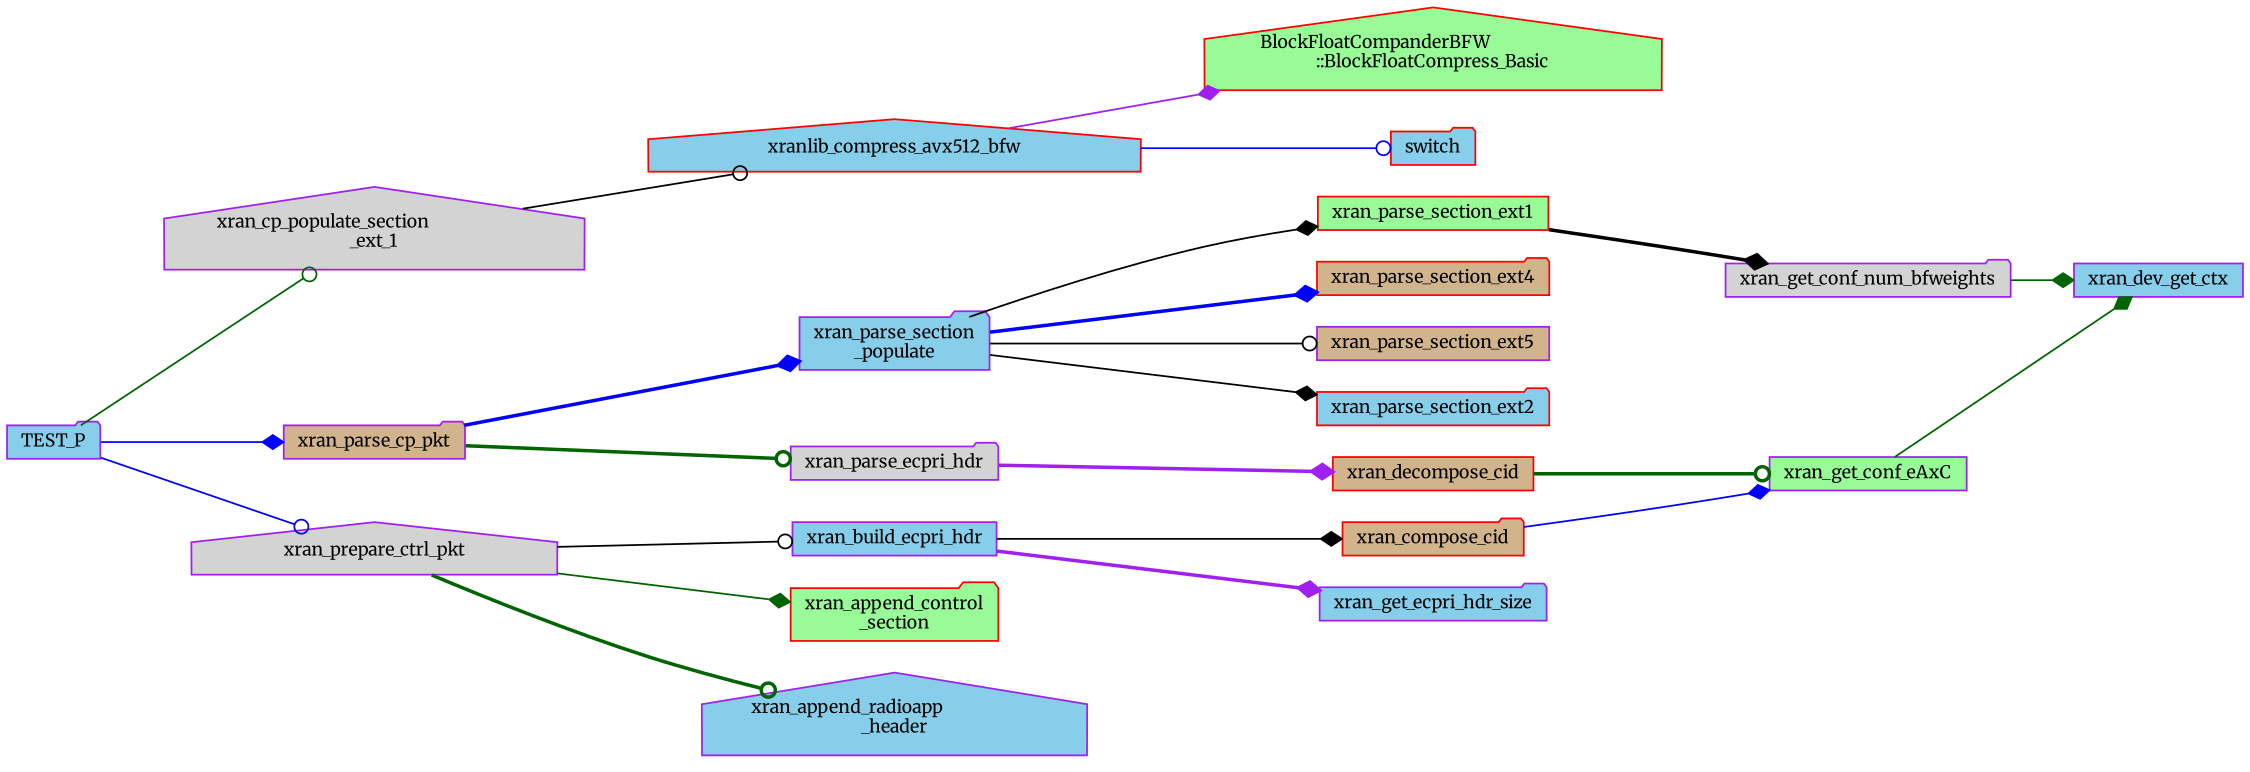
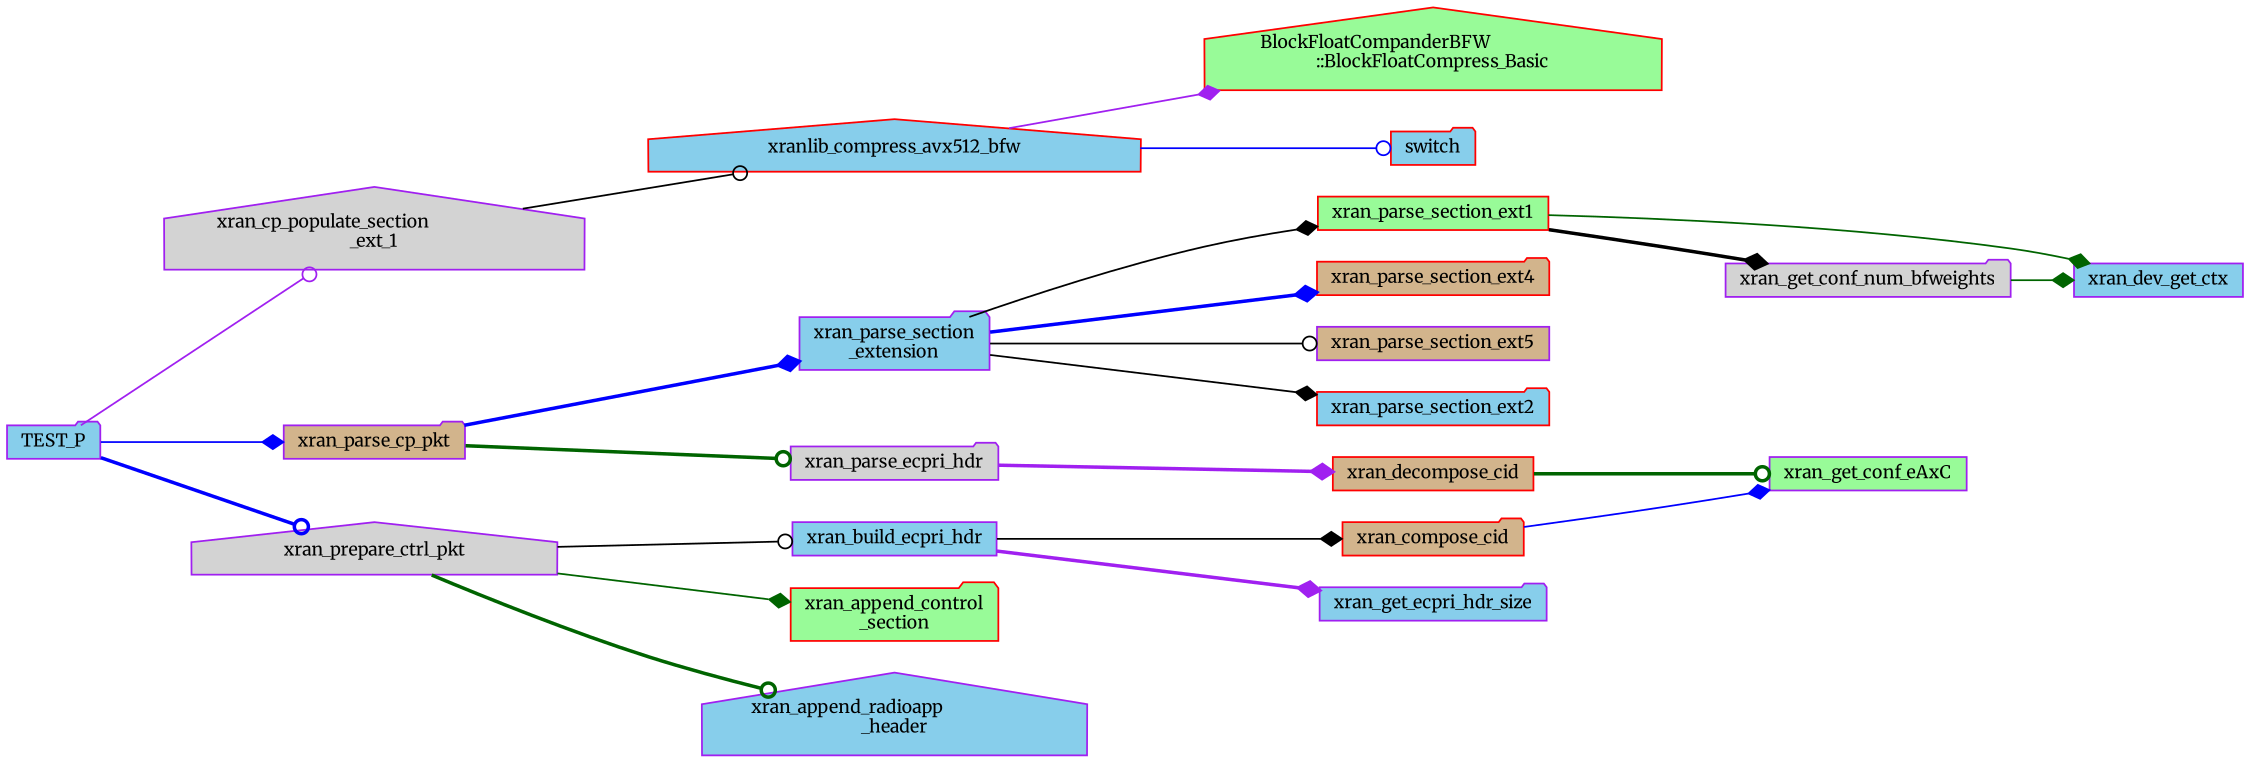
node "xran_parse_section _populate": label "xran_parse_section _populate" -> "xran_parse_section _extension"
edge "TEST_P" -> "xran_cp_populate_section _ext_1": color darkgreen -> purple
edge "xran_get_conf_eAxC" -> "xran_dev_get_ctx": now "xran_parse_section_ext1" -> "xran_dev_get_ctx"
edge "TEST_P" -> "xran_prepare_ctrl_pkt": style solid -> bold
